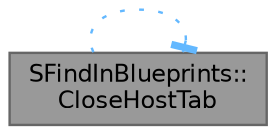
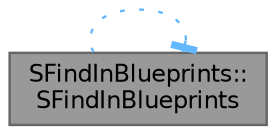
node "SFindInBlueprints:: CloseHostTab": label "SFindInBlueprints:: CloseHostTab" -> "SFindInBlueprints:: SFindInBlueprints"
